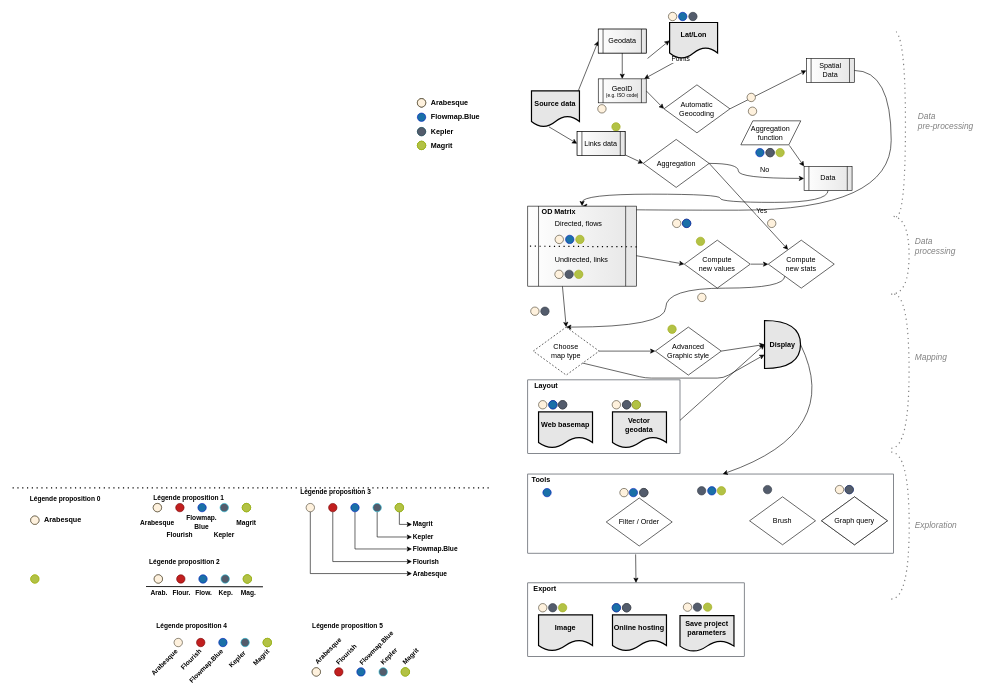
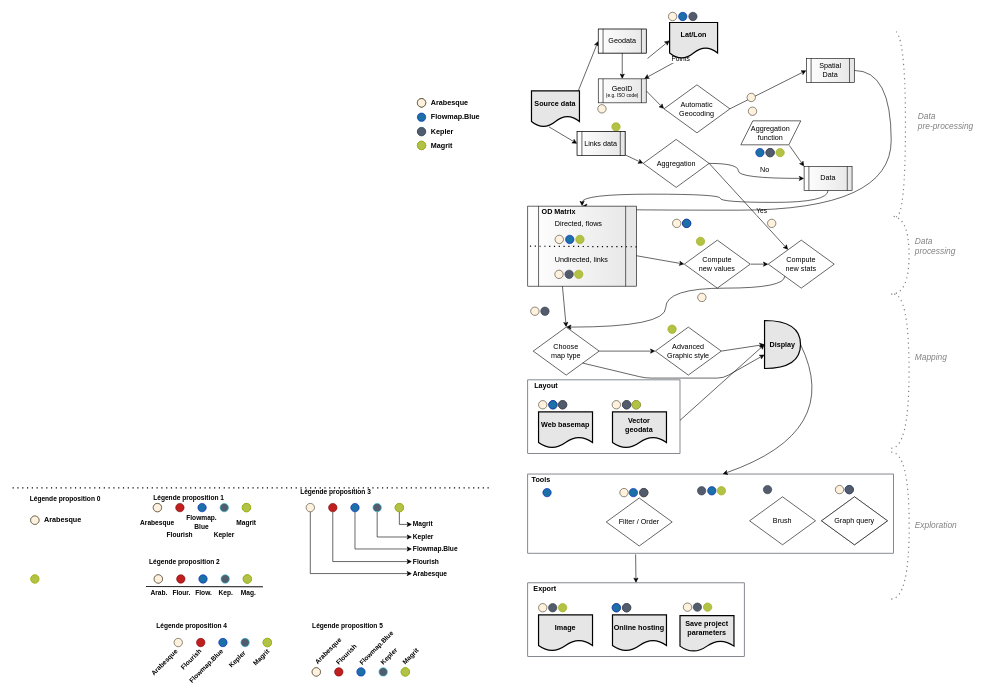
node "Choose map type": style dashed -> solid
